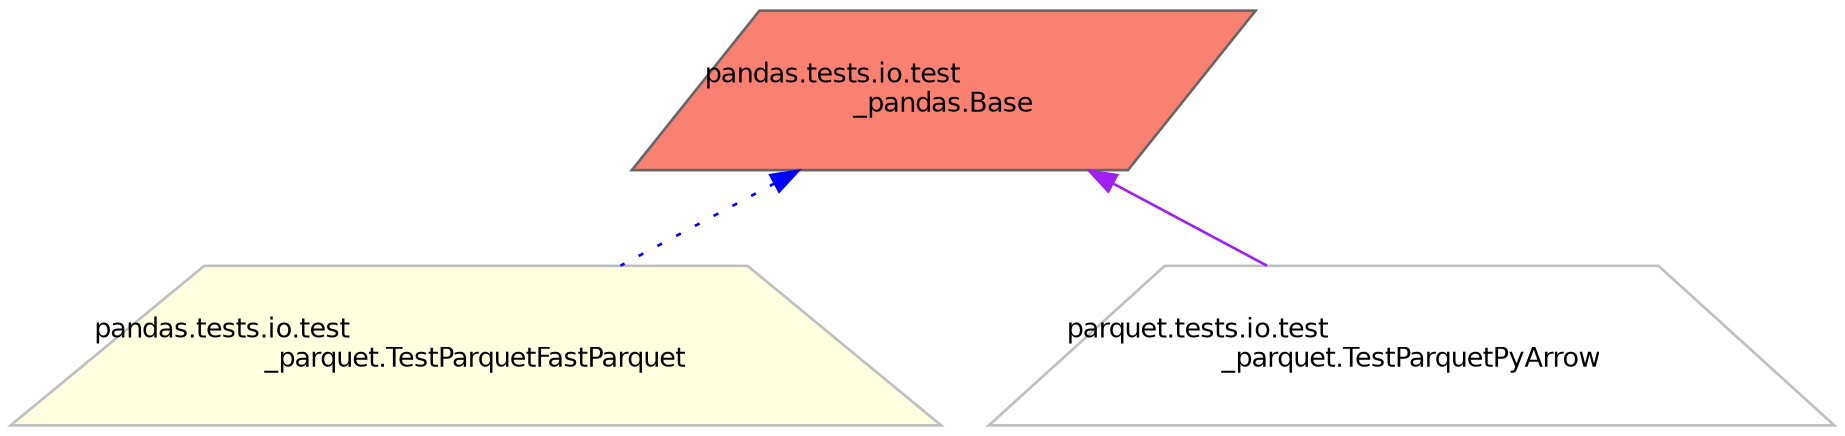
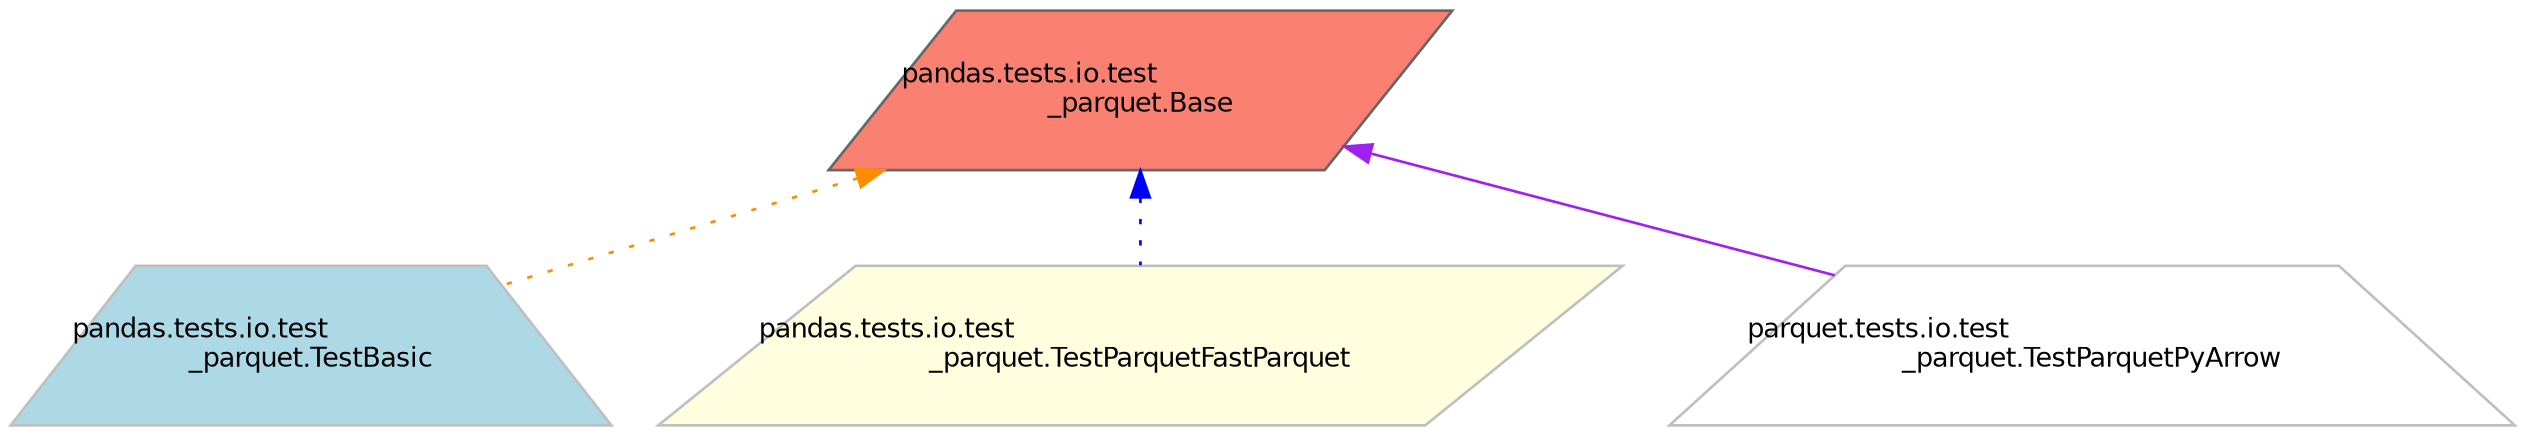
node "pandas.tests.io.test _pandas.Base": label "pandas.tests.io.test _pandas.Base" -> "pandas.tests.io.test _parquet.Base"
node "pandas.tests.io.test _parquet.TestBasic": added
node "pandas.tests.io.test _parquet.TestParquetFastParquet": shape trapezium -> parallelogram
